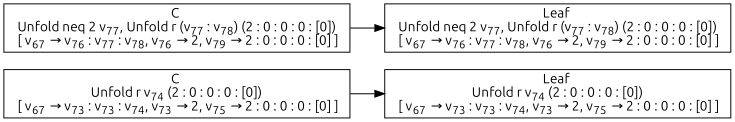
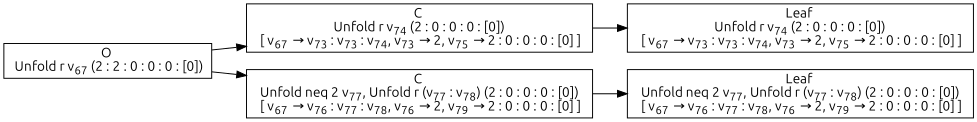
node "O": added
